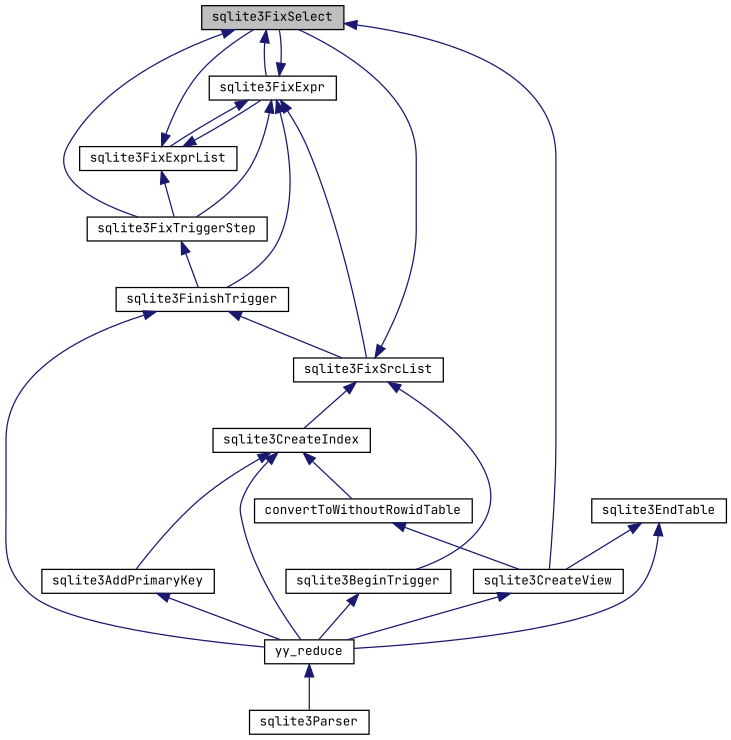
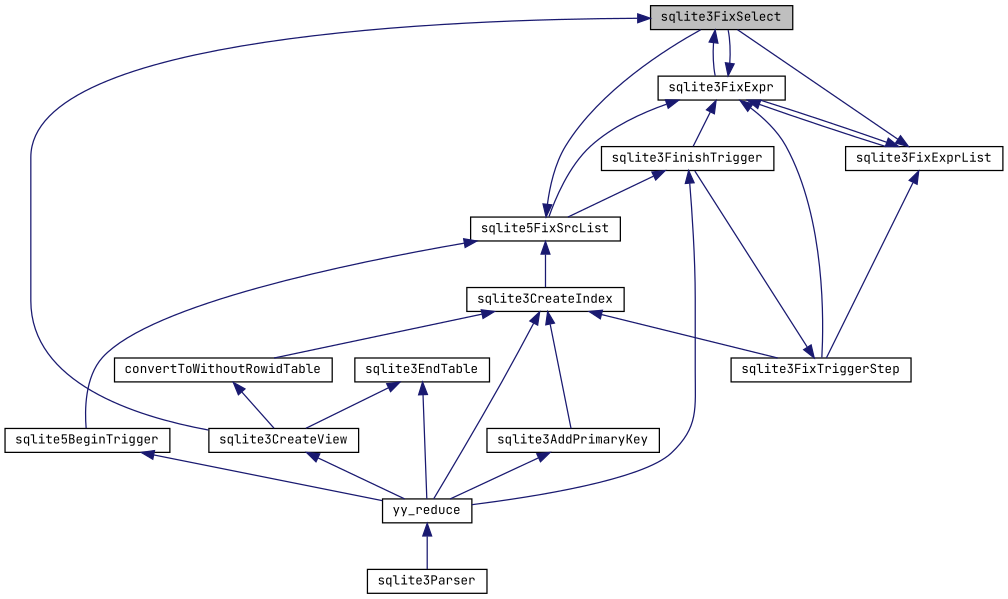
edge "sqlite3FixTriggerStep" -> "sqlite3FixSelect": now "sqlite3FixTriggerStep" -> "sqlite3CreateIndex"
node "sqlite3FixSrcList": label "sqlite3FixSrcList" -> "sqlite5FixSrcList"
node "sqlite3BeginTrigger": label "sqlite3BeginTrigger" -> "sqlite5BeginTrigger"
